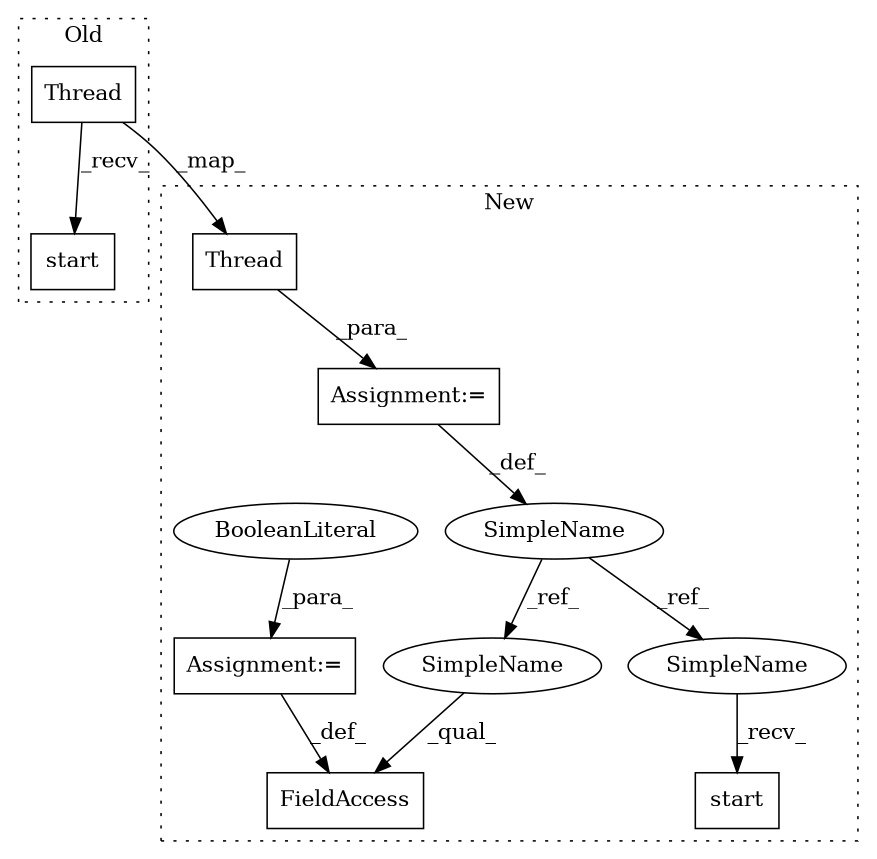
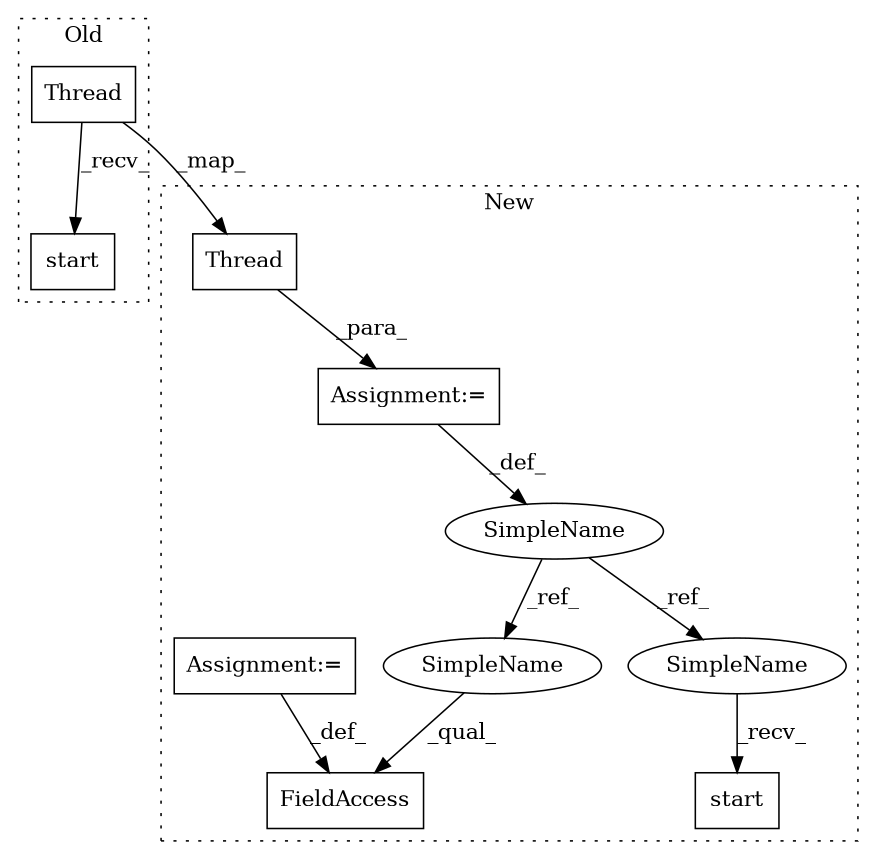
node "BooleanLiteral": removed
